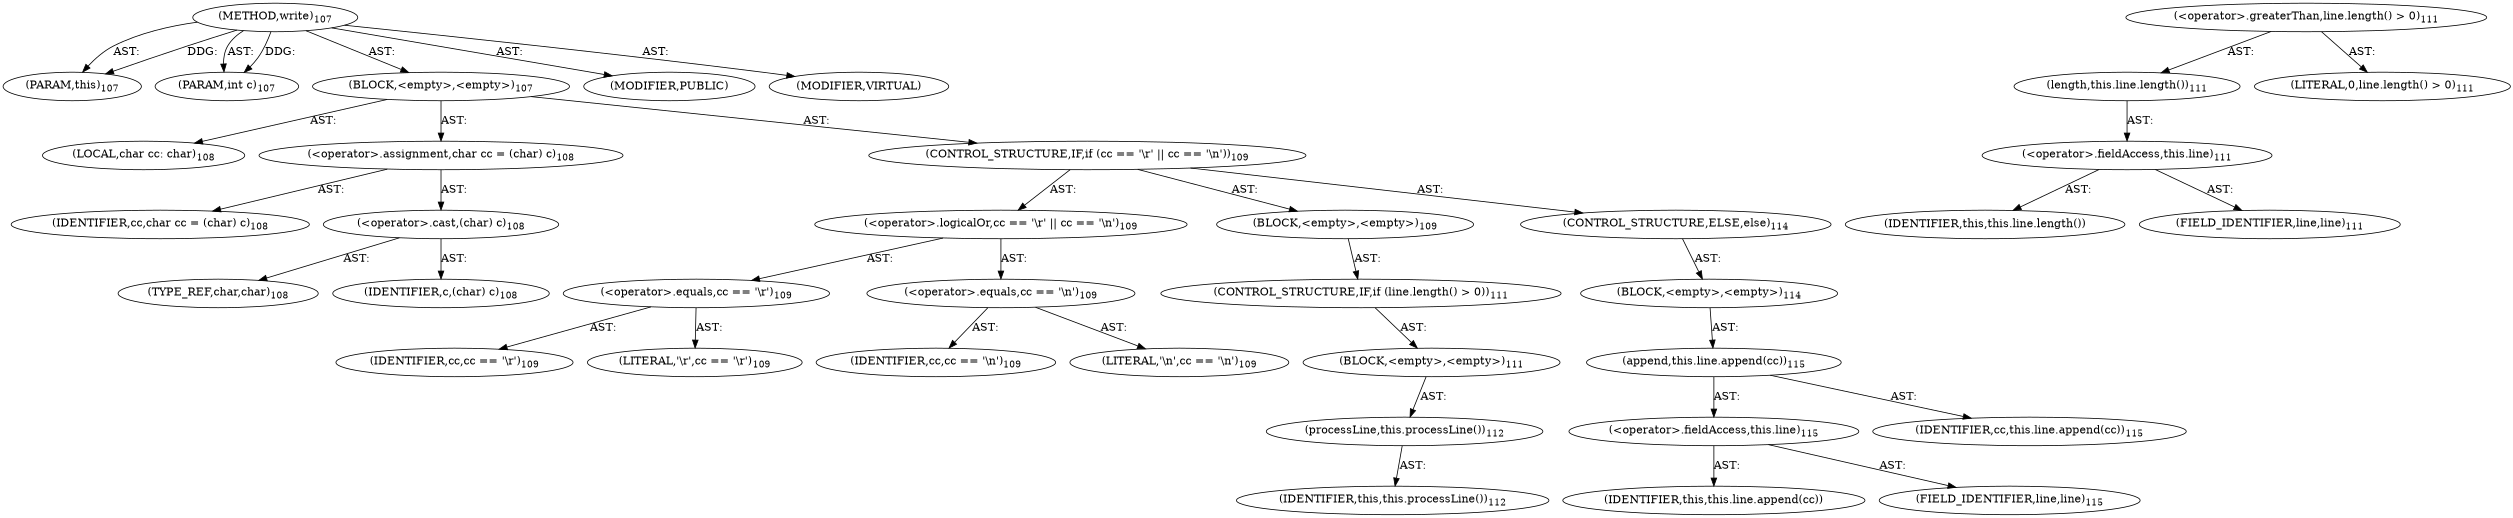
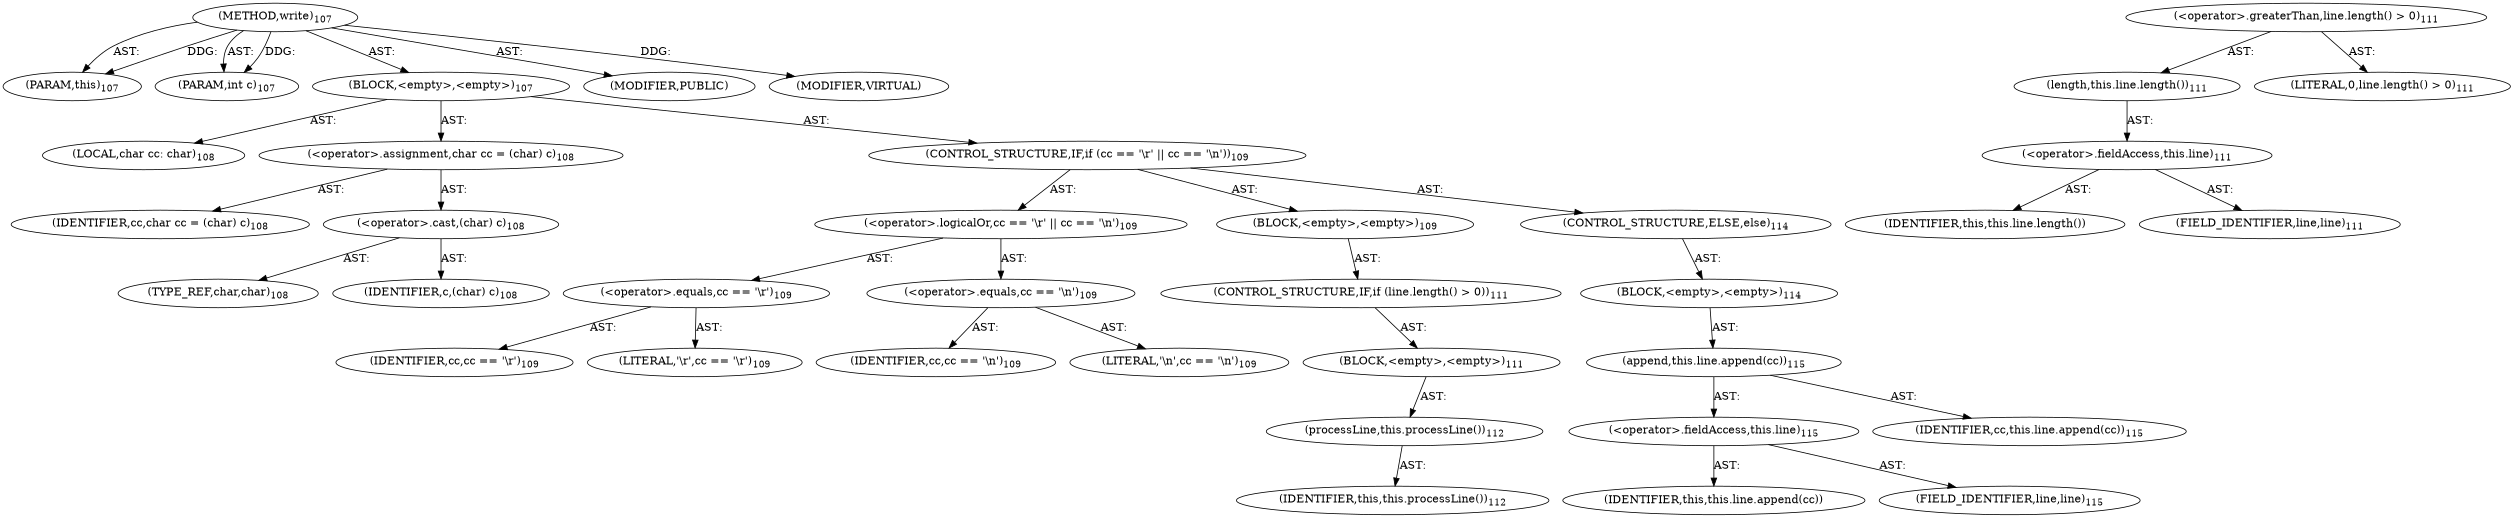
edge "(METHOD,write)" -> "(MODIFIER,VIRTUAL)": label "AST: " -> "DDG: "
